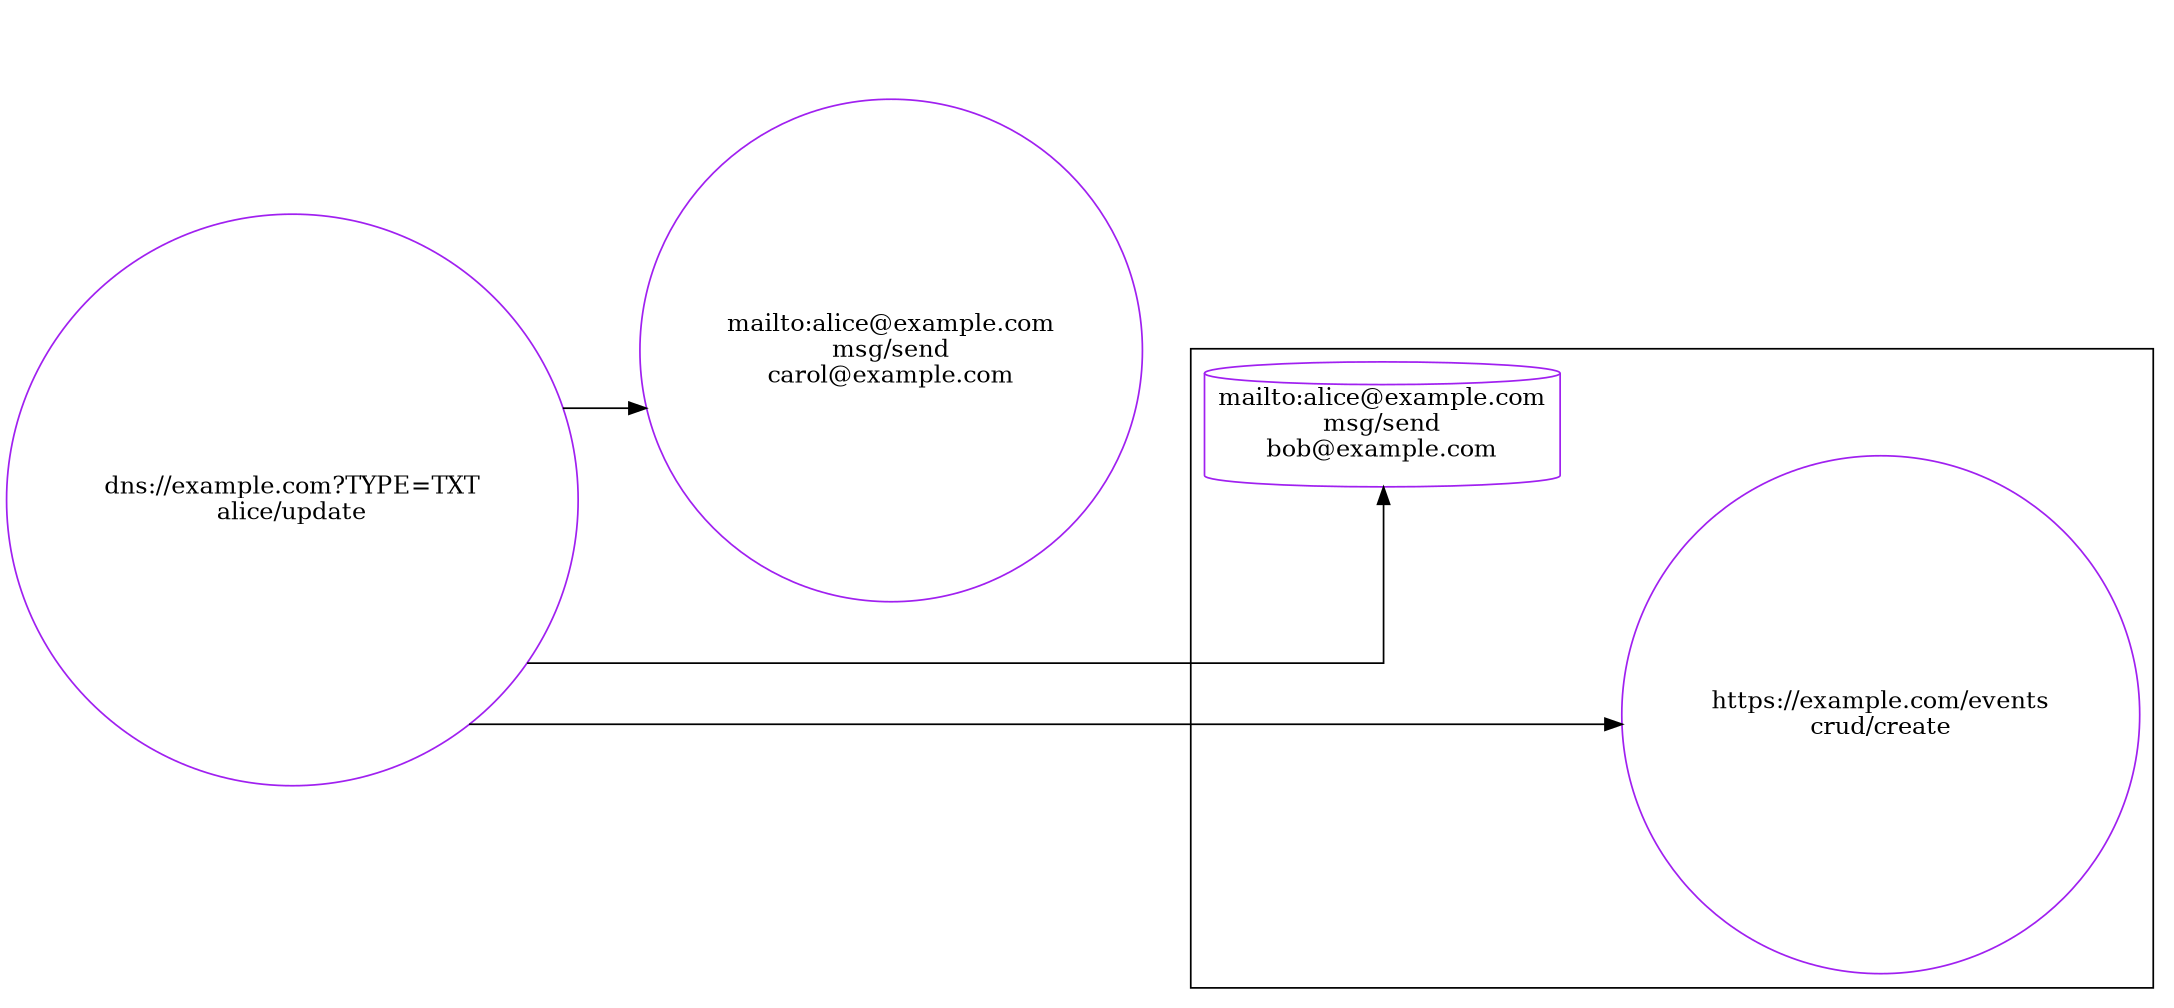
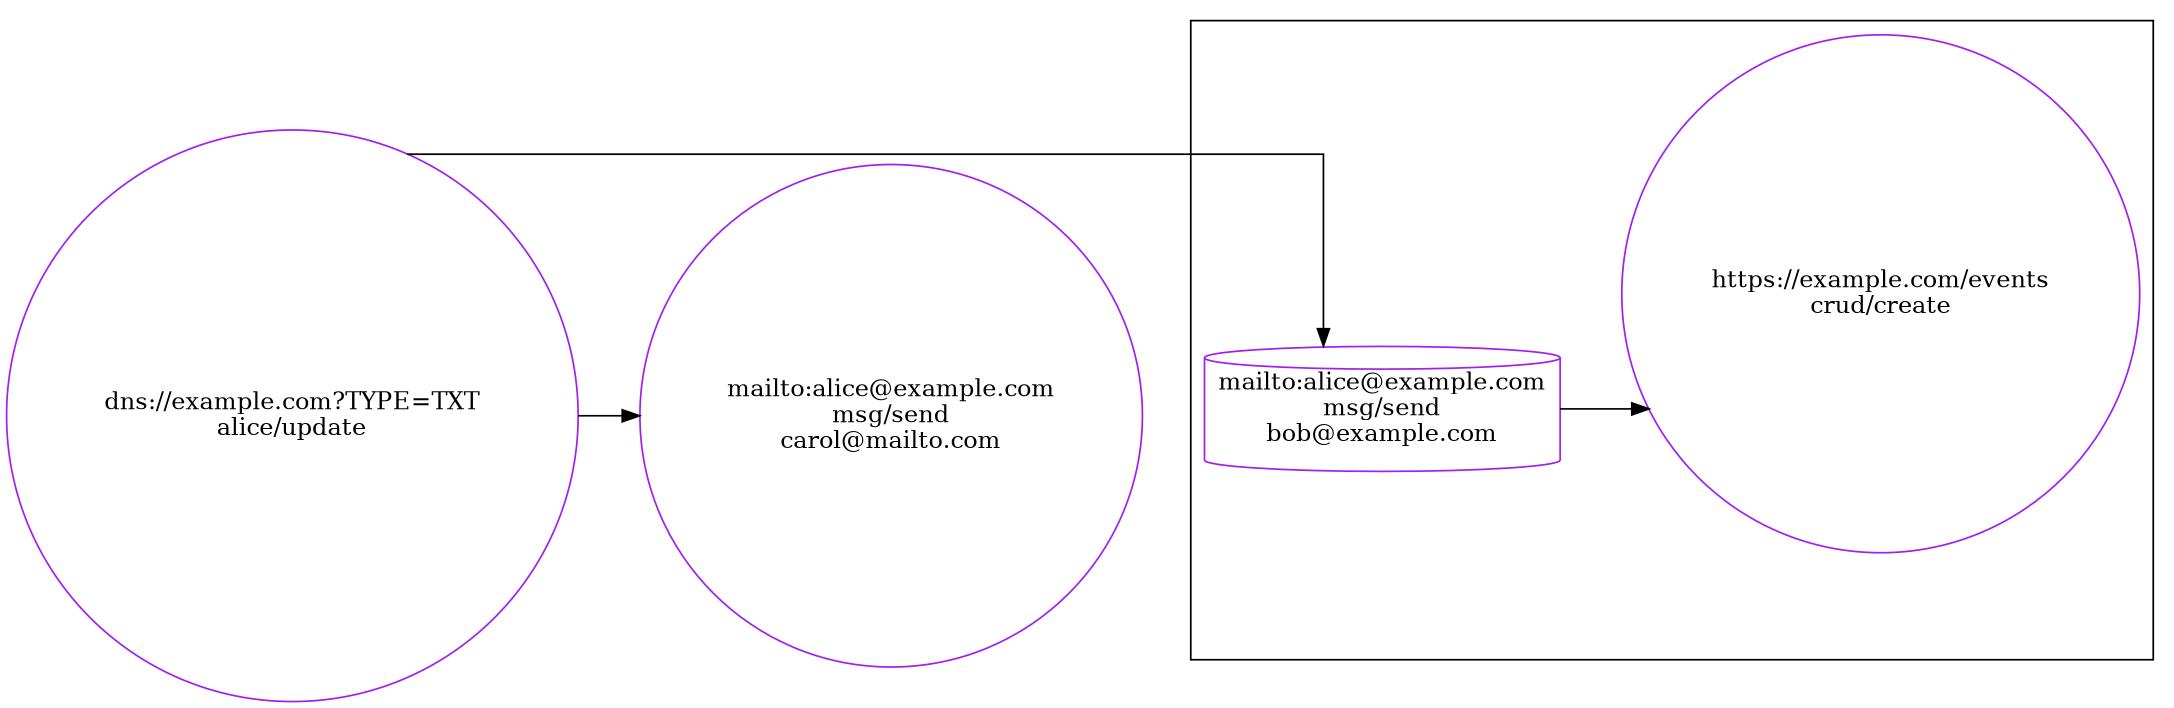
node "mailto:alice@example.com msg/send carol@example.com": label "mailto:alice@example.com msg/send carol@example.com" -> "mailto:alice@example.com msg/send carol@mailto.com"
edge "dns://example.com?TYPE=TXT alice/update" -> "https://example.com/events crud/create": now "mailto:alice@example.com msg/send bob@example.com" -> "https://example.com/events crud/create"
